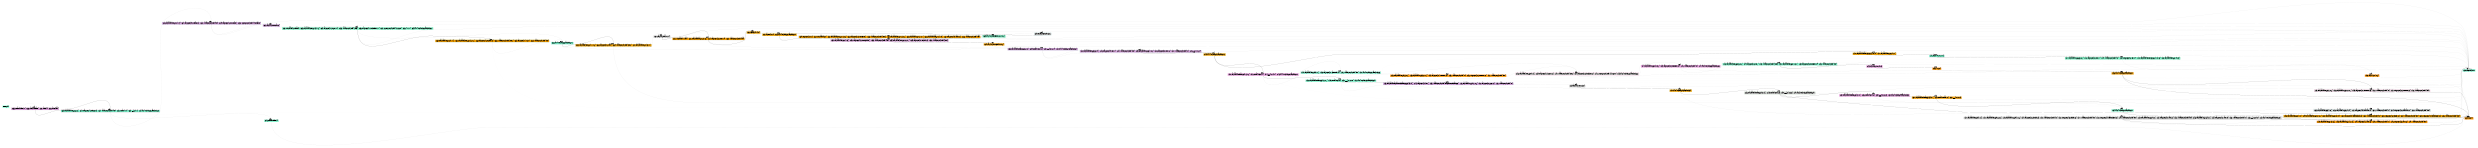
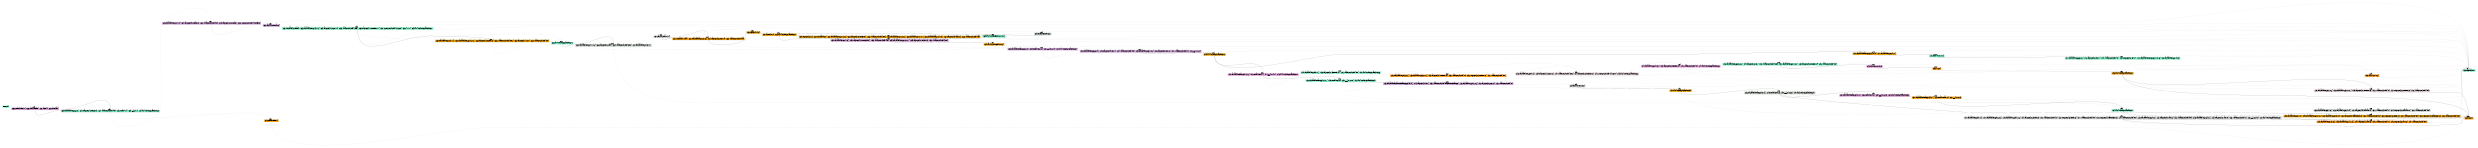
node "18367: read-variable['jQuery-6274:11',v16,-]": fillcolor orange -> lightgrey
node "18345: constant[undefined,v1]": fillcolor aquamarine -> orange
